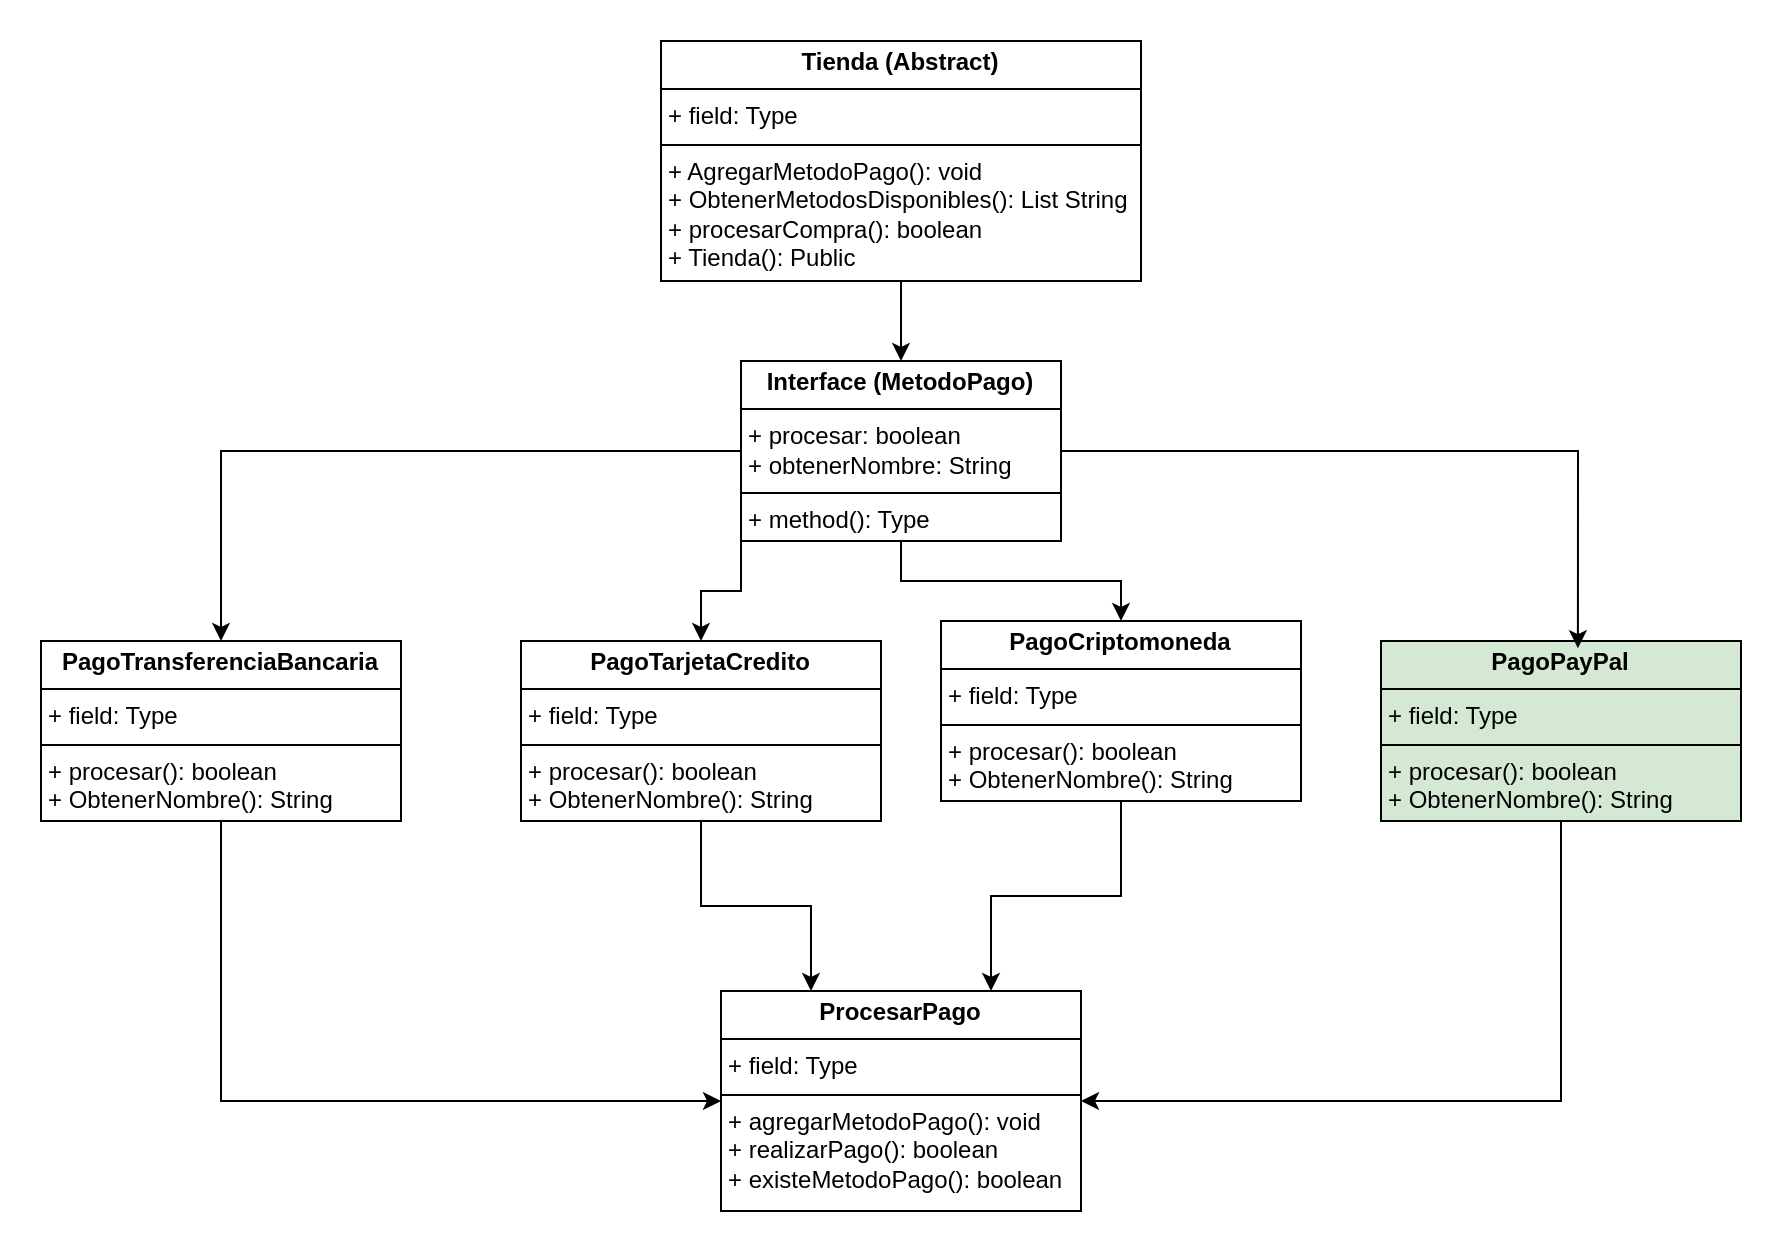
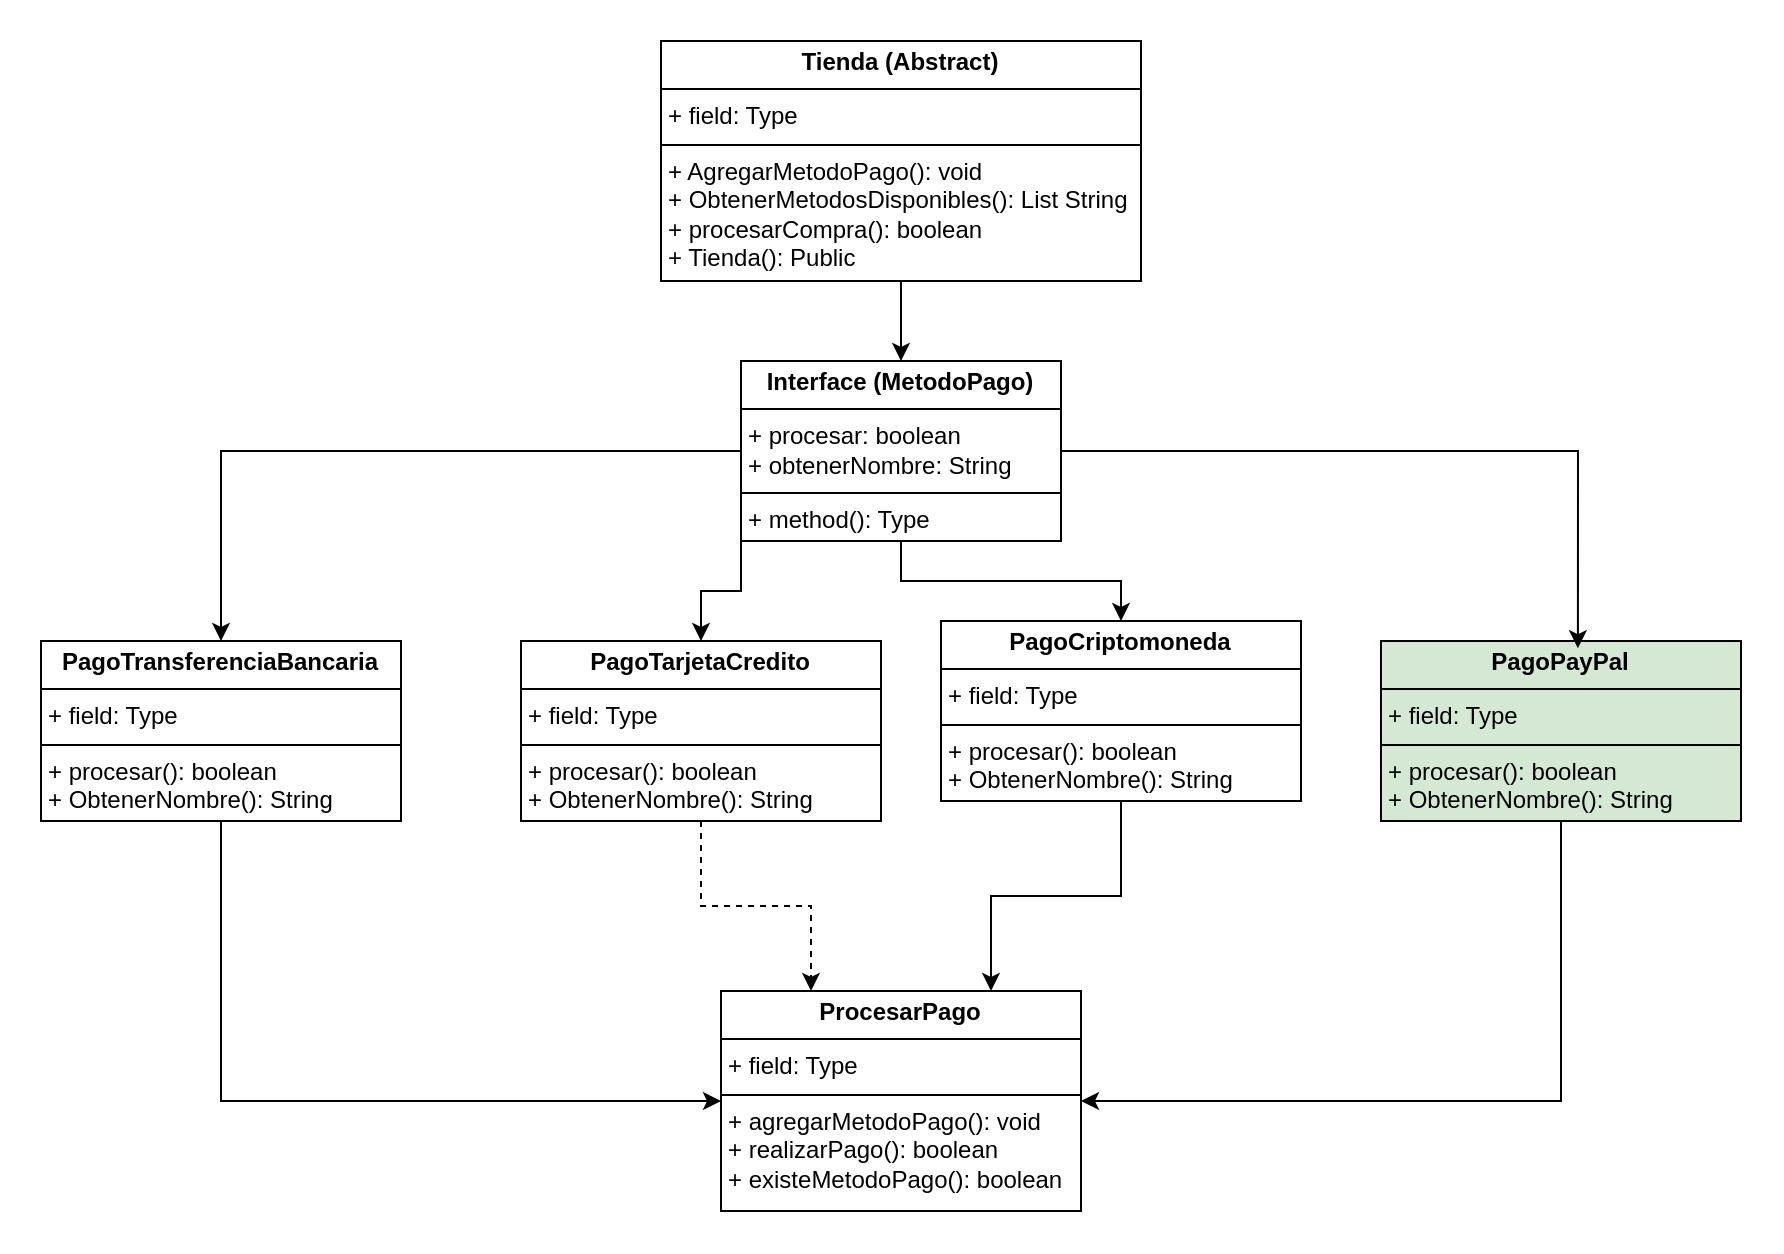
edge "PagoTarjetaCredito + field: Type + procesar(): boolean + ObtenerNombre(): String" -> "ProcesarPago + field: Type + agregarMetodoPago(): void + realizarPago(): boolean + existeMetodoPago(): boolean": style solid -> dashed
